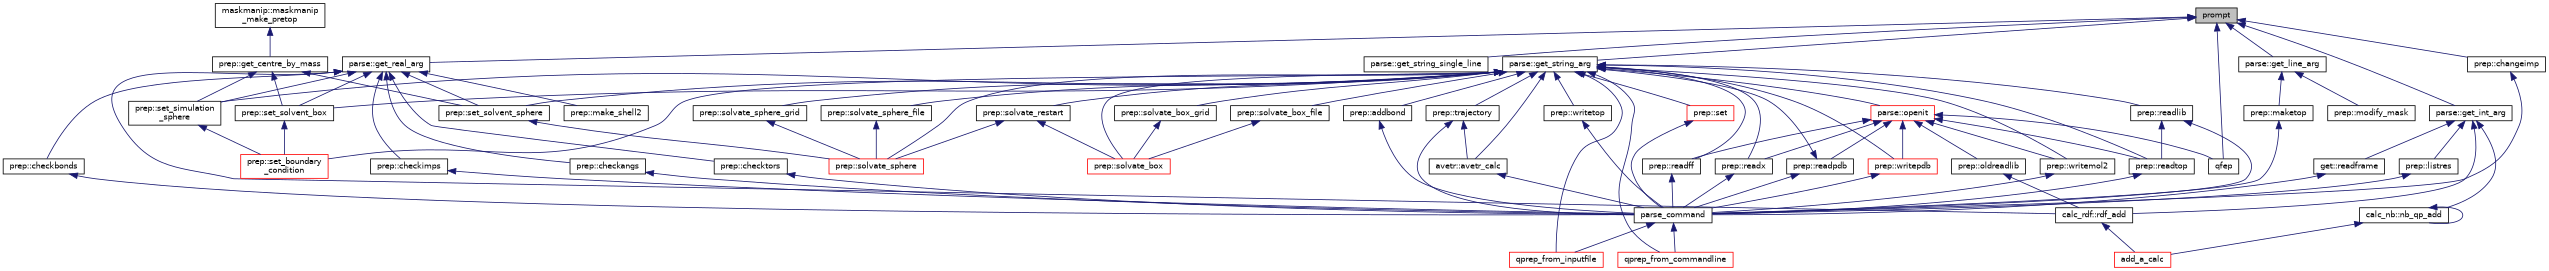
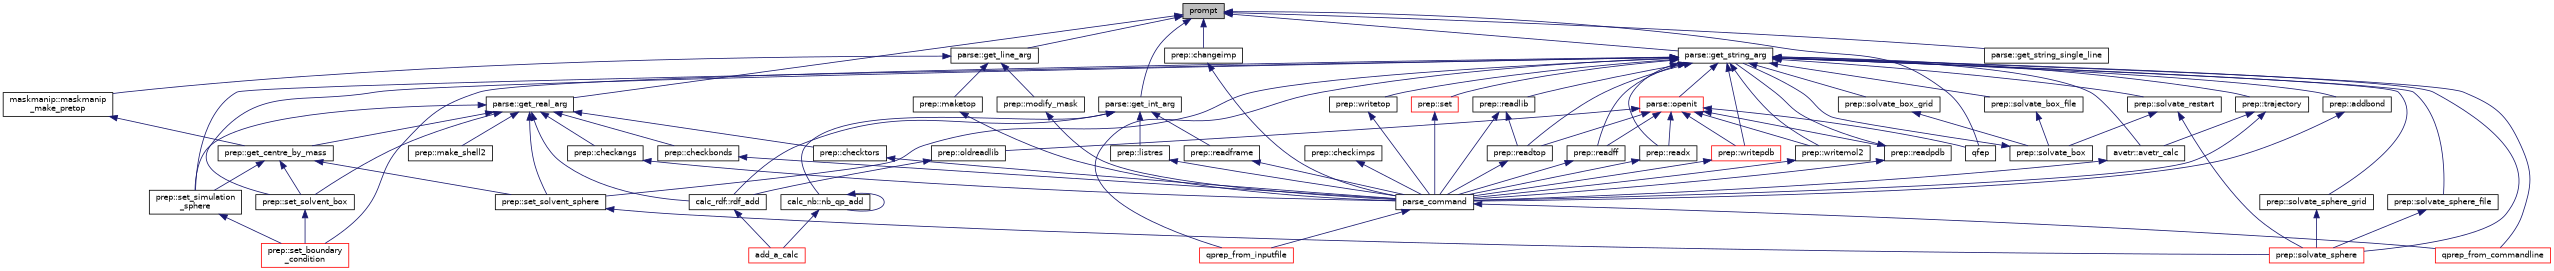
edge "maskmanip::maskmanip _make_pretop" -> "parse::get_line_arg": added
edge "prep::solvate_box" -> "parse::get_string_arg": reversed
edge "prep::checkimps" -> "parse::get_real_arg": now "prep::get_centre_by_mass" -> "parse::get_real_arg"
node "prep::solvate_box": color red -> black
node "get::readframe": label "get::readframe" -> "prep::readframe"
edge "parse_command" -> "prep::modify_mask": added
